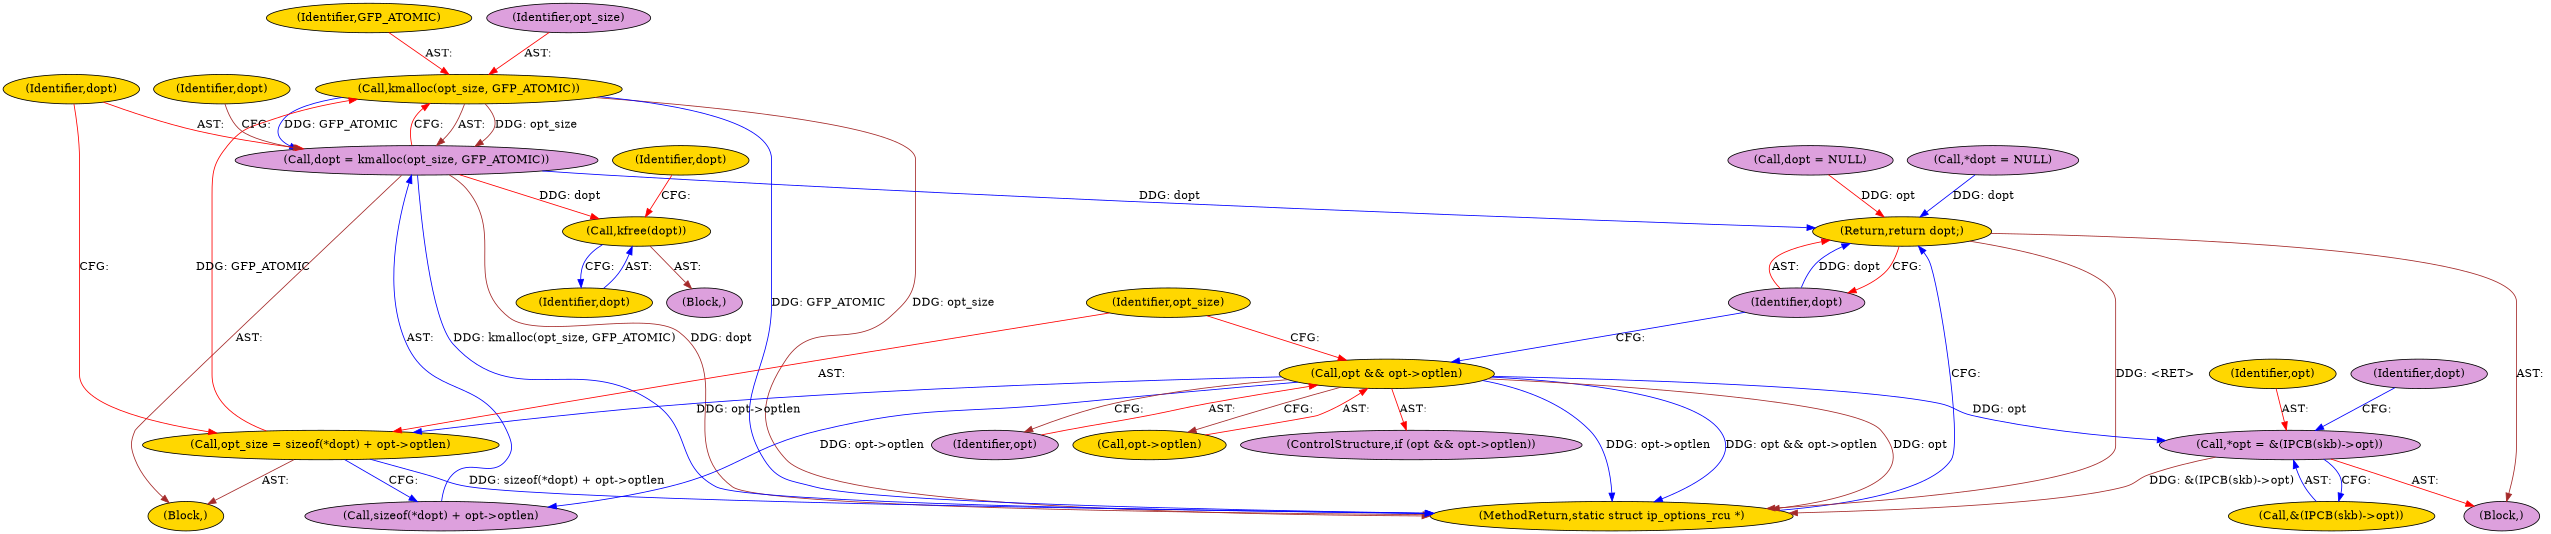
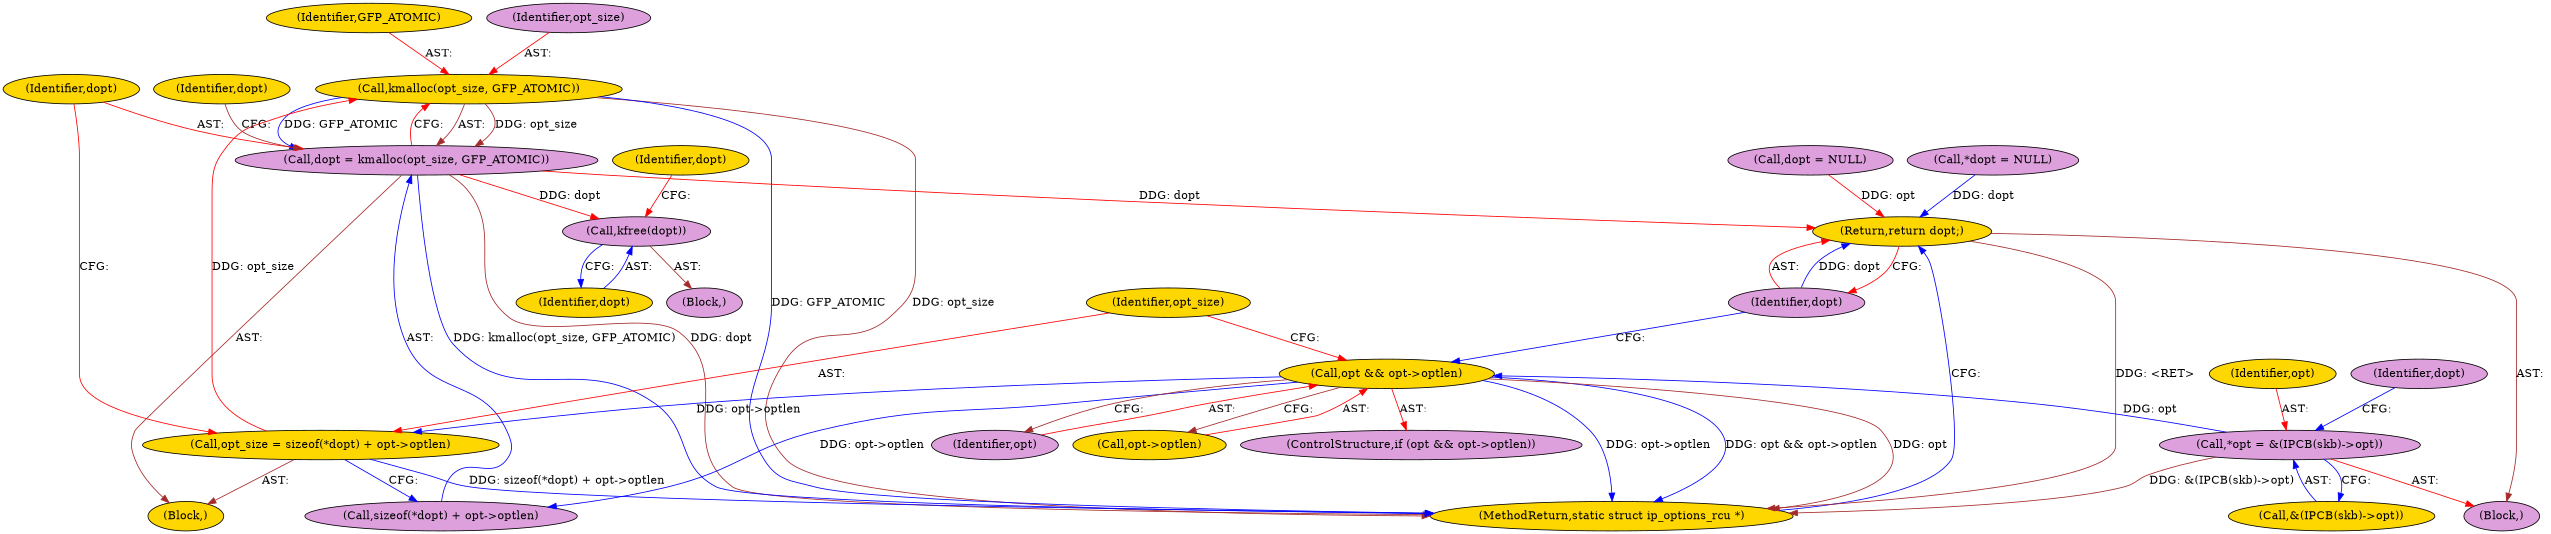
edge "(Call,dopt = kmalloc(opt_size, GFP_ATOMIC))" -> "(Return,return dopt;)": color blue -> red
node "(Call,kfree(dopt))": fillcolor gold -> plum
edge "(Call,opt_size = sizeof(*dopt) + opt->optlen)" -> "(Call,kmalloc(opt_size, GFP_ATOMIC))": label "DDG: GFP_ATOMIC" -> "DDG: opt_size"
edge "(Call,opt && opt->optlen)" -> "(Call,*opt = &(IPCB(skb)->opt))": reversed
